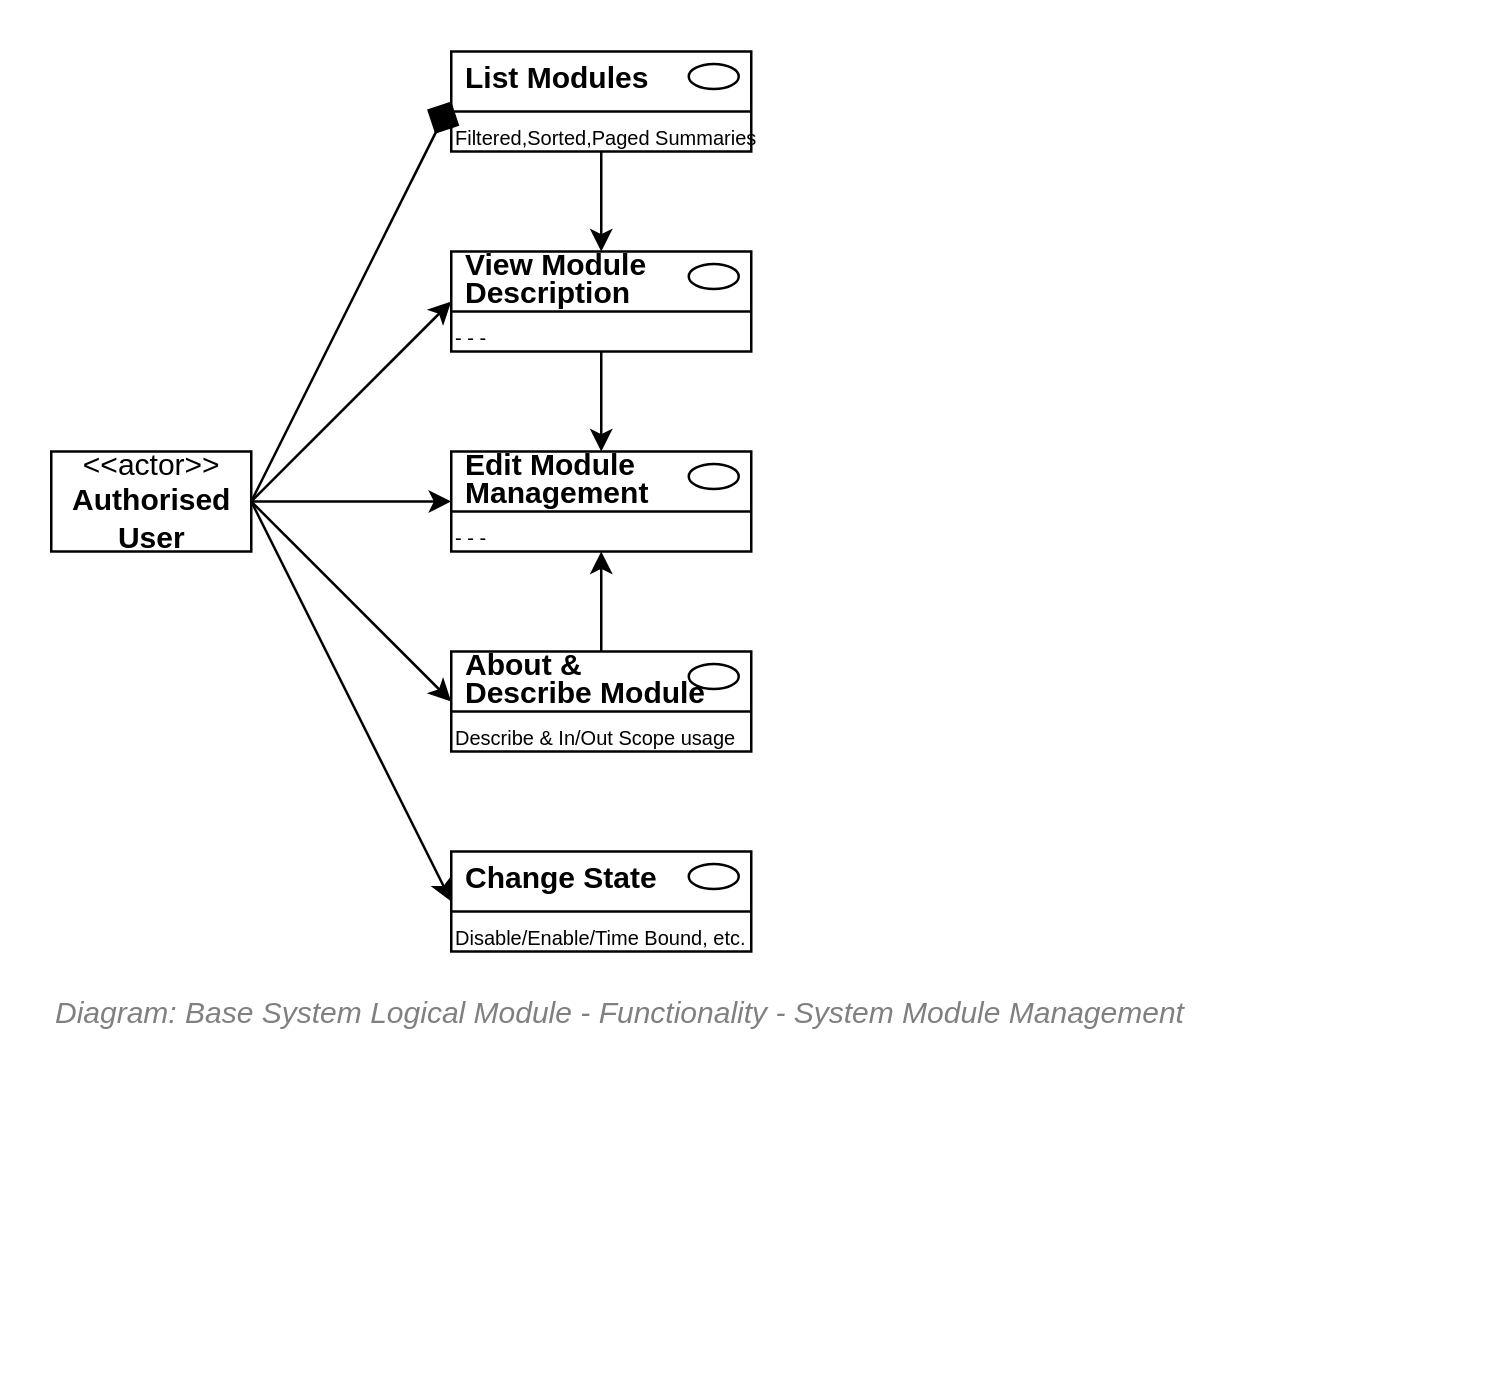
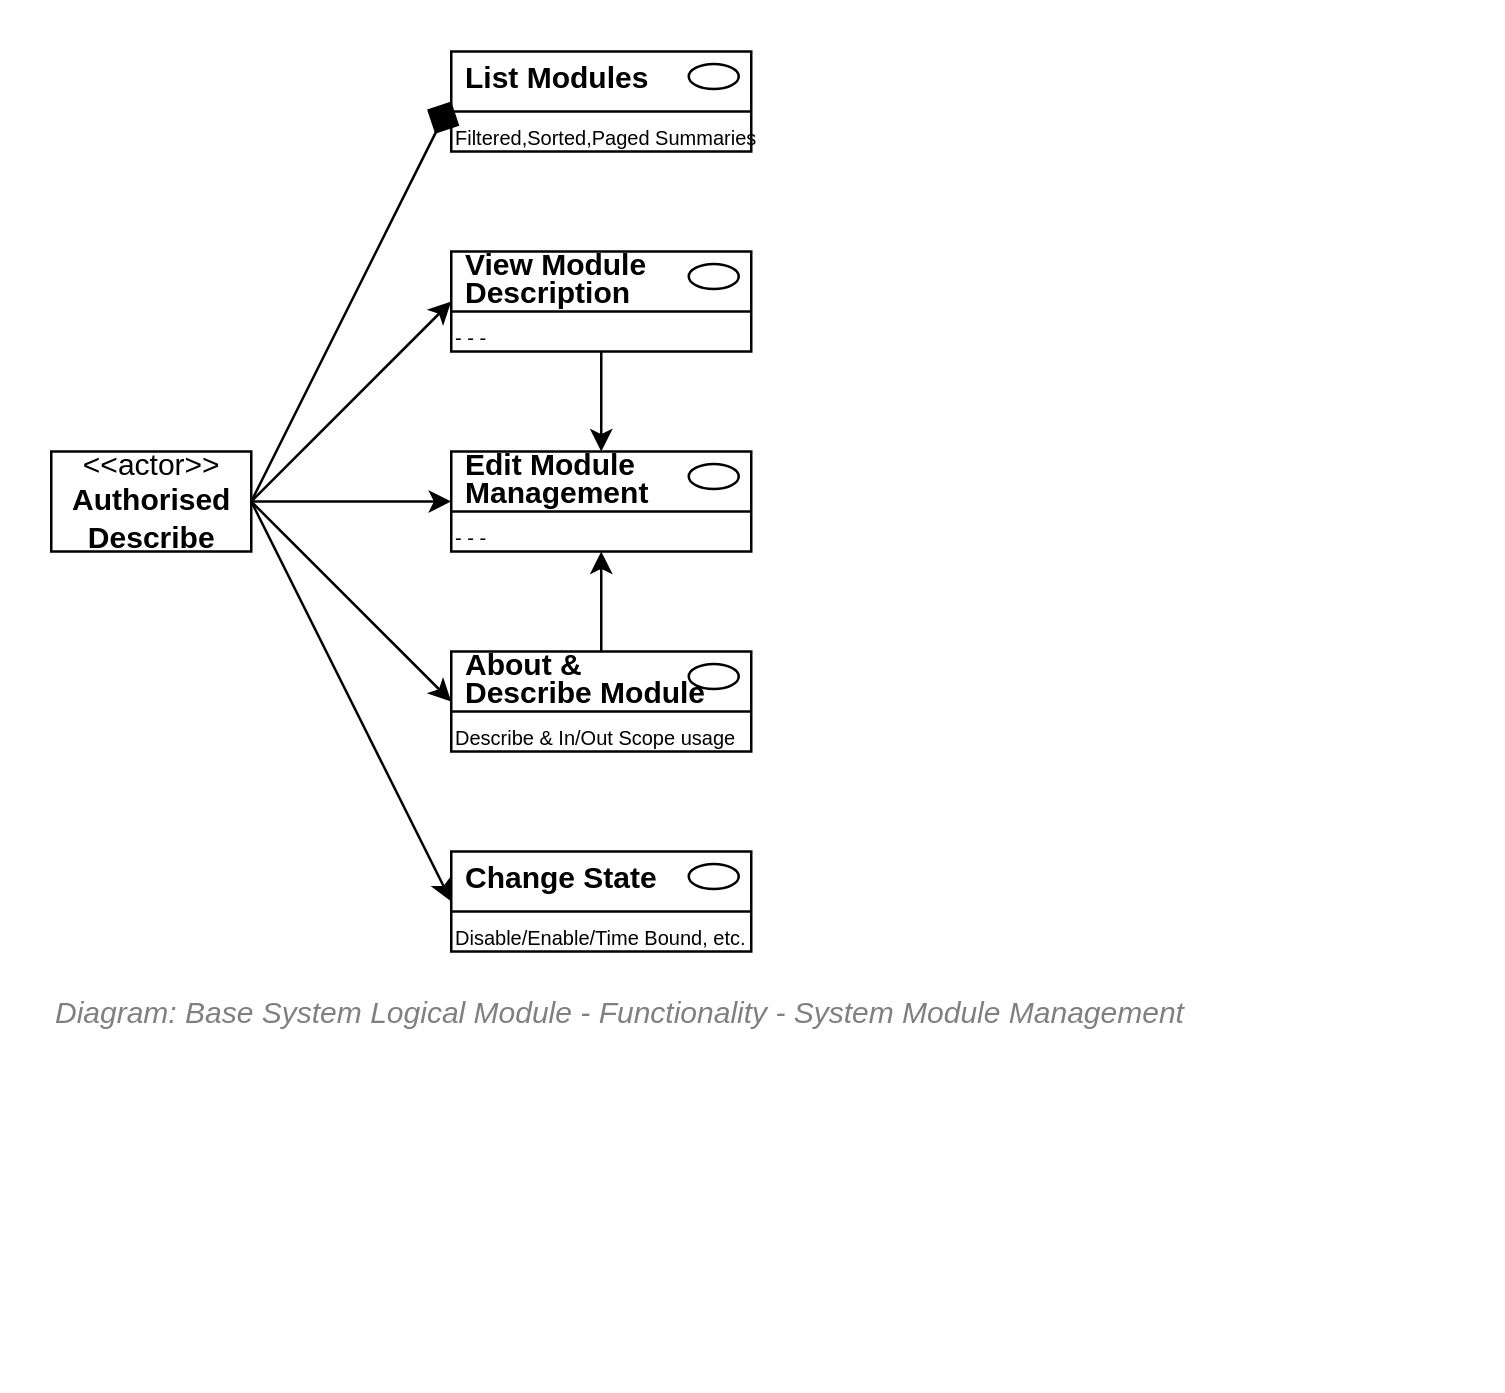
edge "Filtered,Sorted,Paged Summaries" -> "View Module Description": removed
node "<<actor>> Authorised User": label "<<actor>> Authorised User" -> "<<actor>> Authorised Describe"
